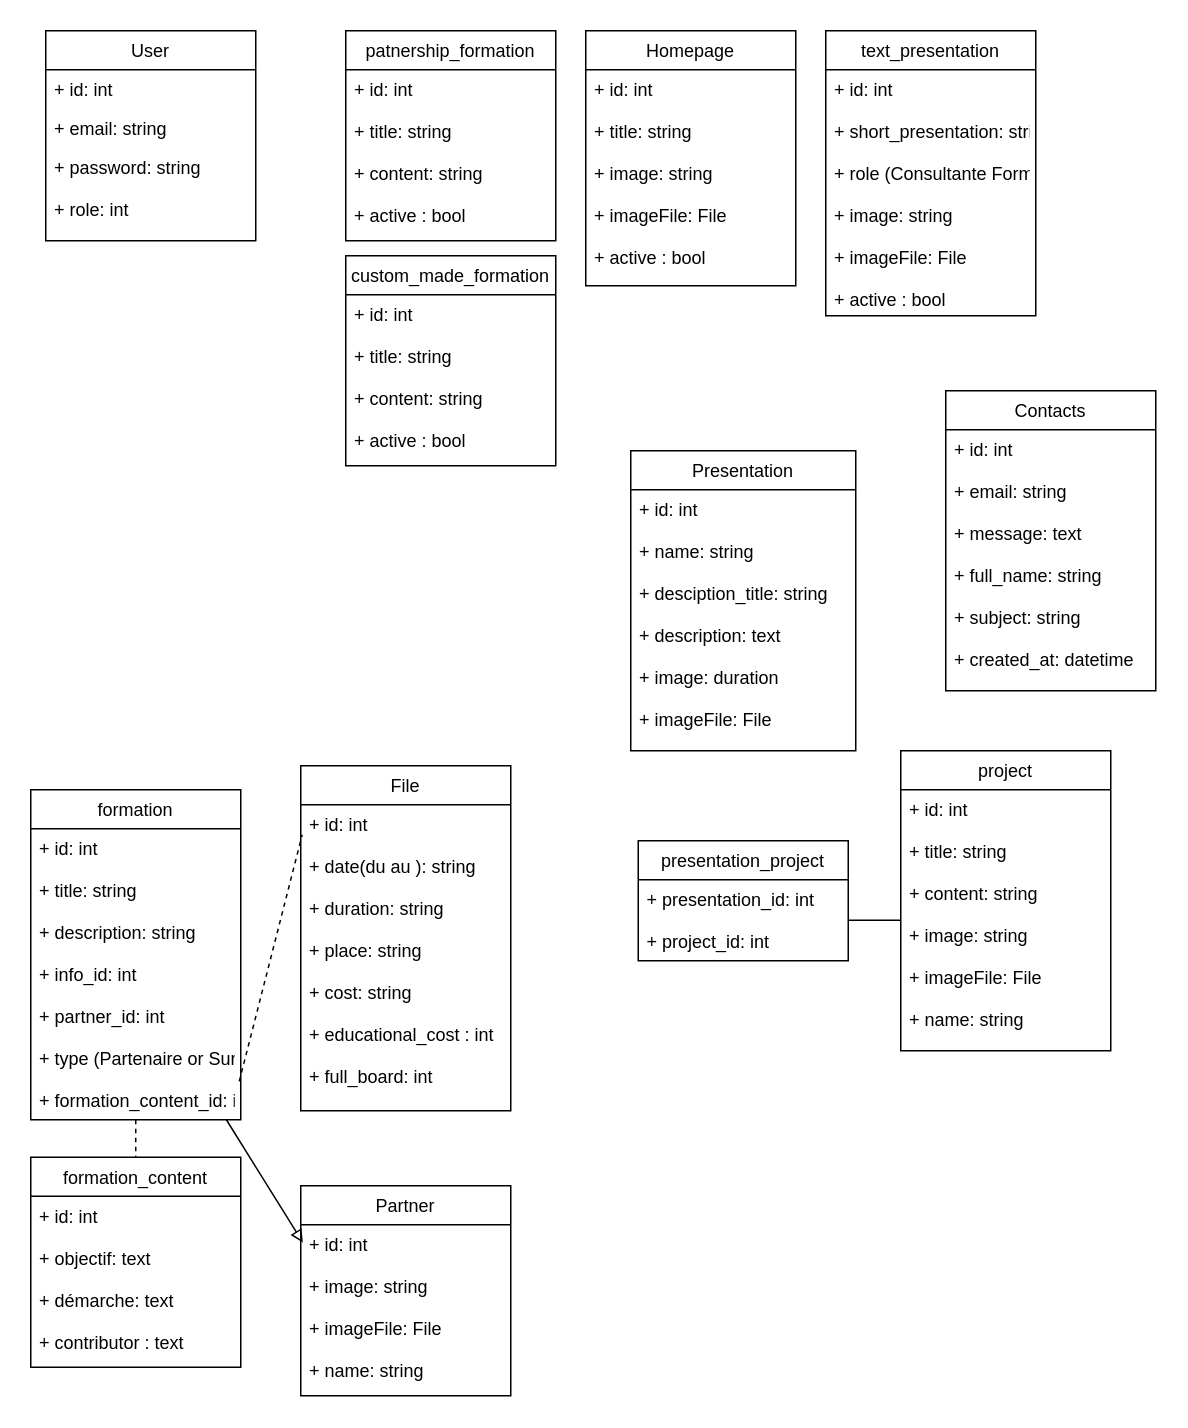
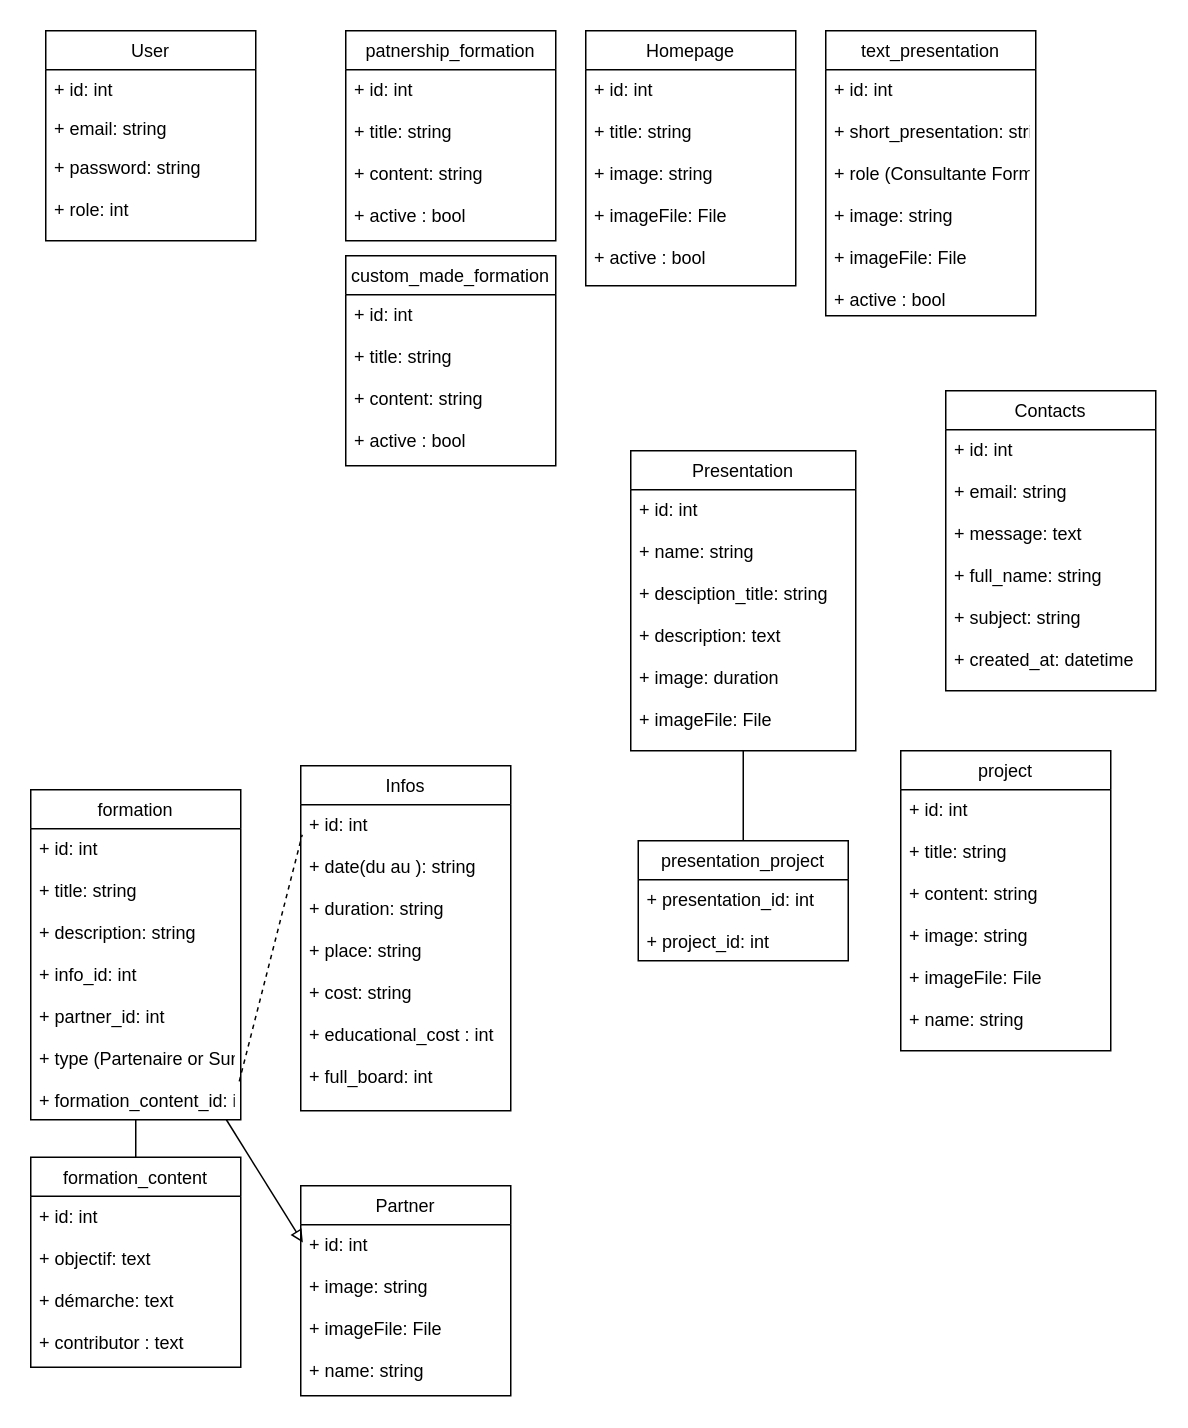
node "File": label "File" -> "Infos"
edge "+ id: int + name: string + desciption_title: string + description: text + image: duration + imageFile: File" -- "presentation_project": added
edge "+ presentation_id: int + project_id: int" -- "+ id: int + title: string + content: string + image: string + imageFile: File + name: string": removed
edge "+ id: int + title: string + description: string + info_id: int + partner_id: int + type (Partenaire or Surmesure): int + formation_content_id: int" -- "formation_content": style dashed -> solid
